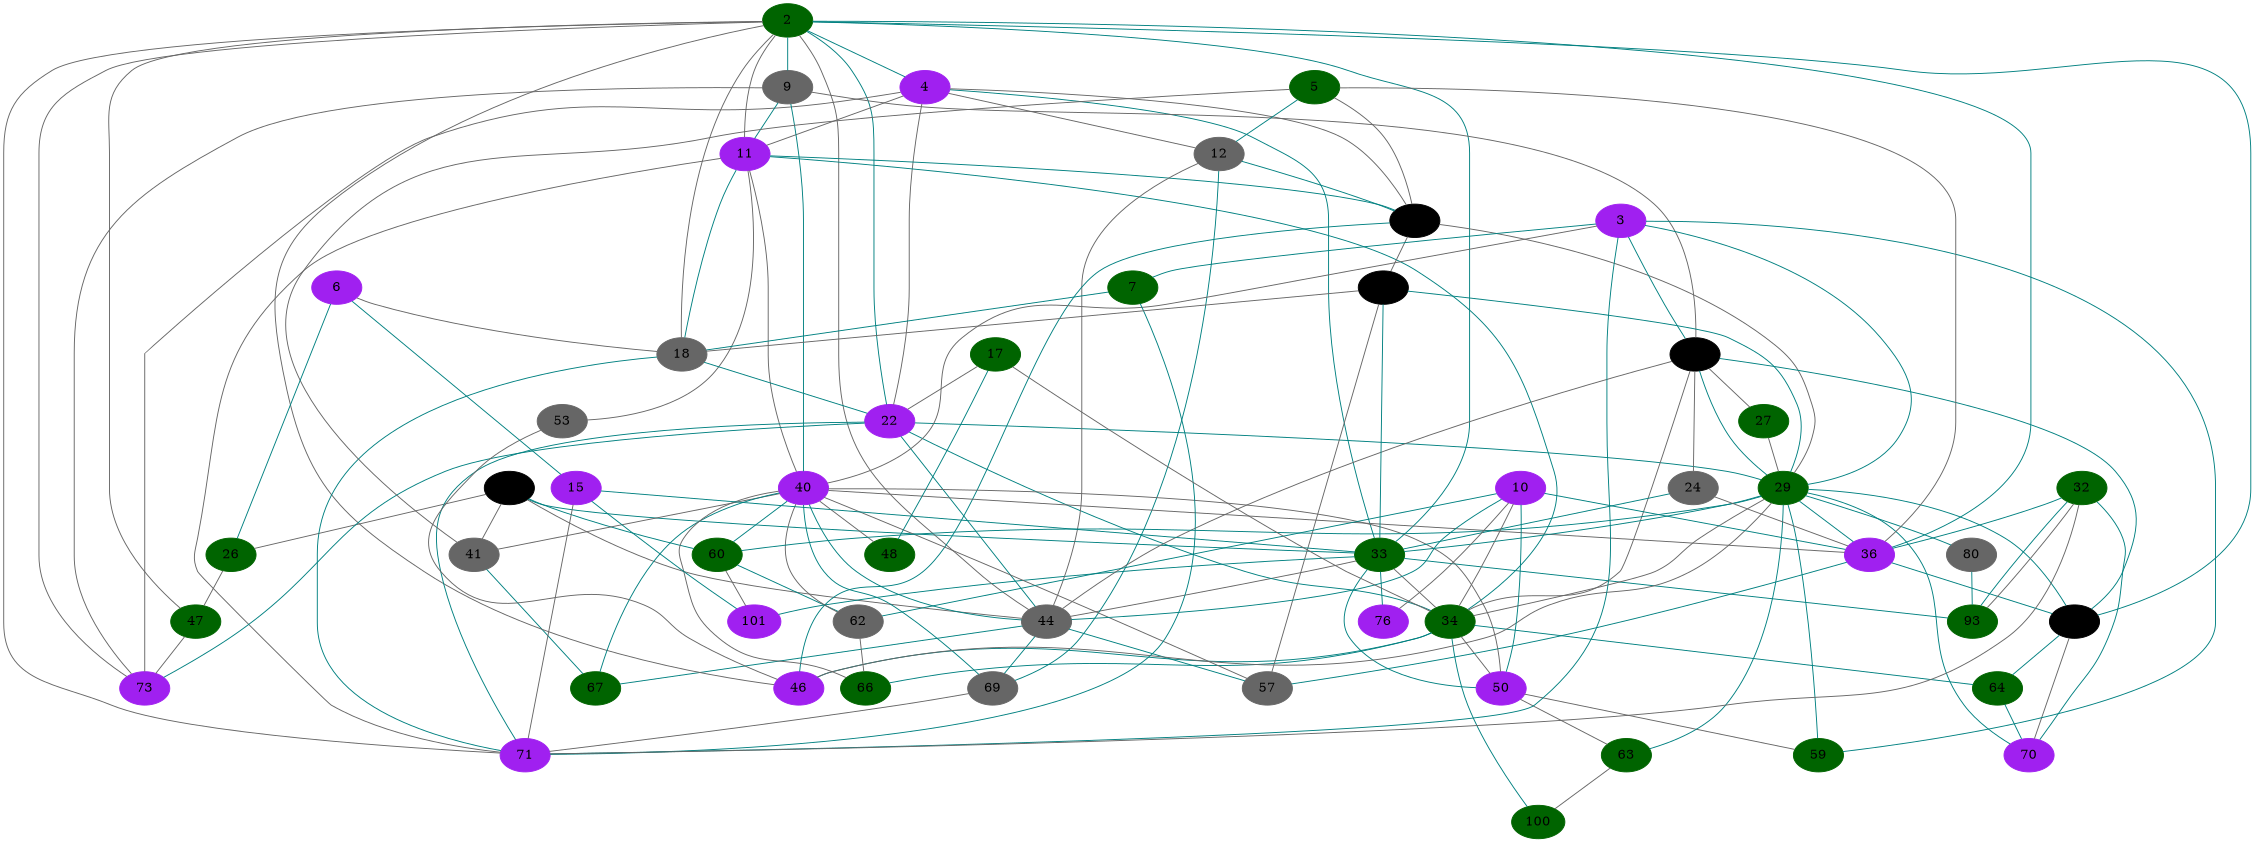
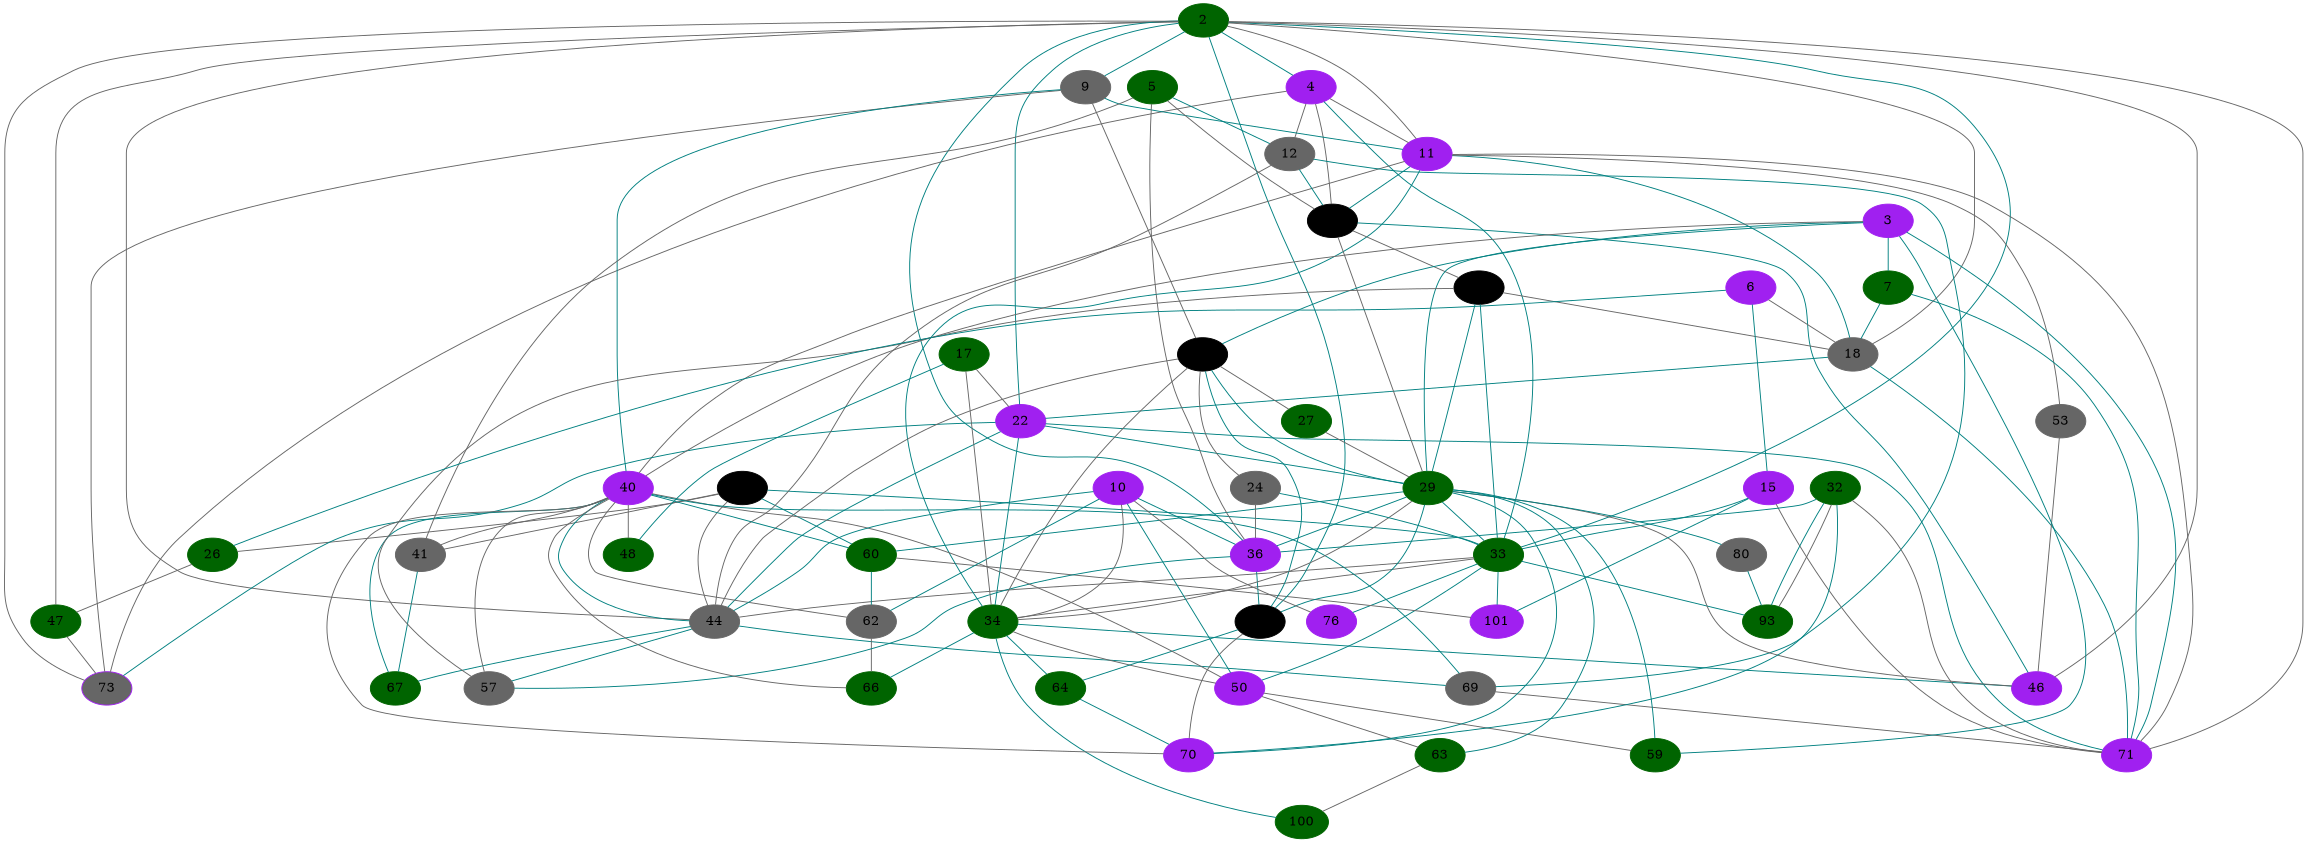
edge "4" -- "22": removed
edge "40" -- "36": now "40" -- "70"
node "73": fillcolor purple -> gray40
